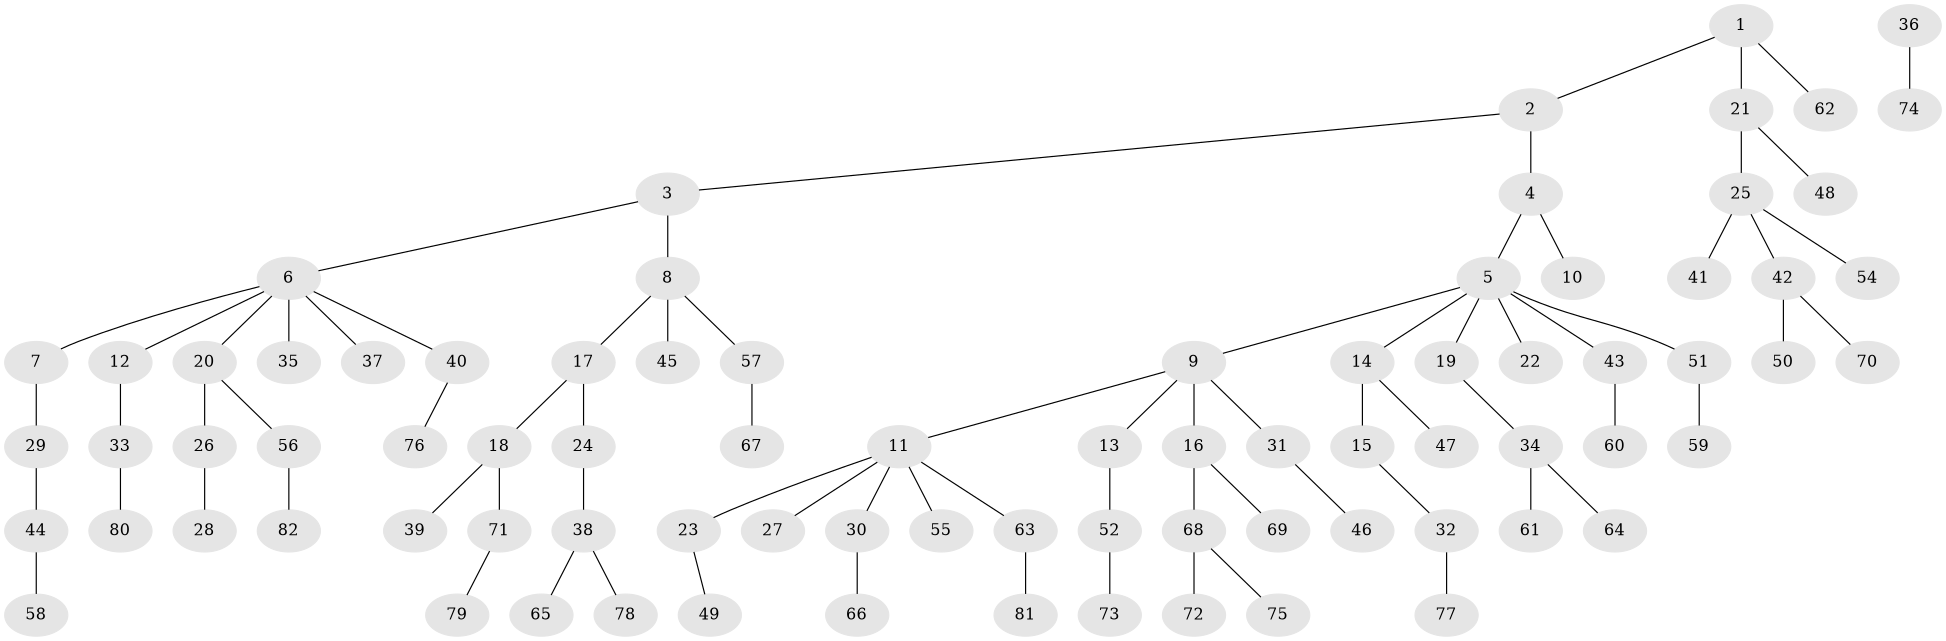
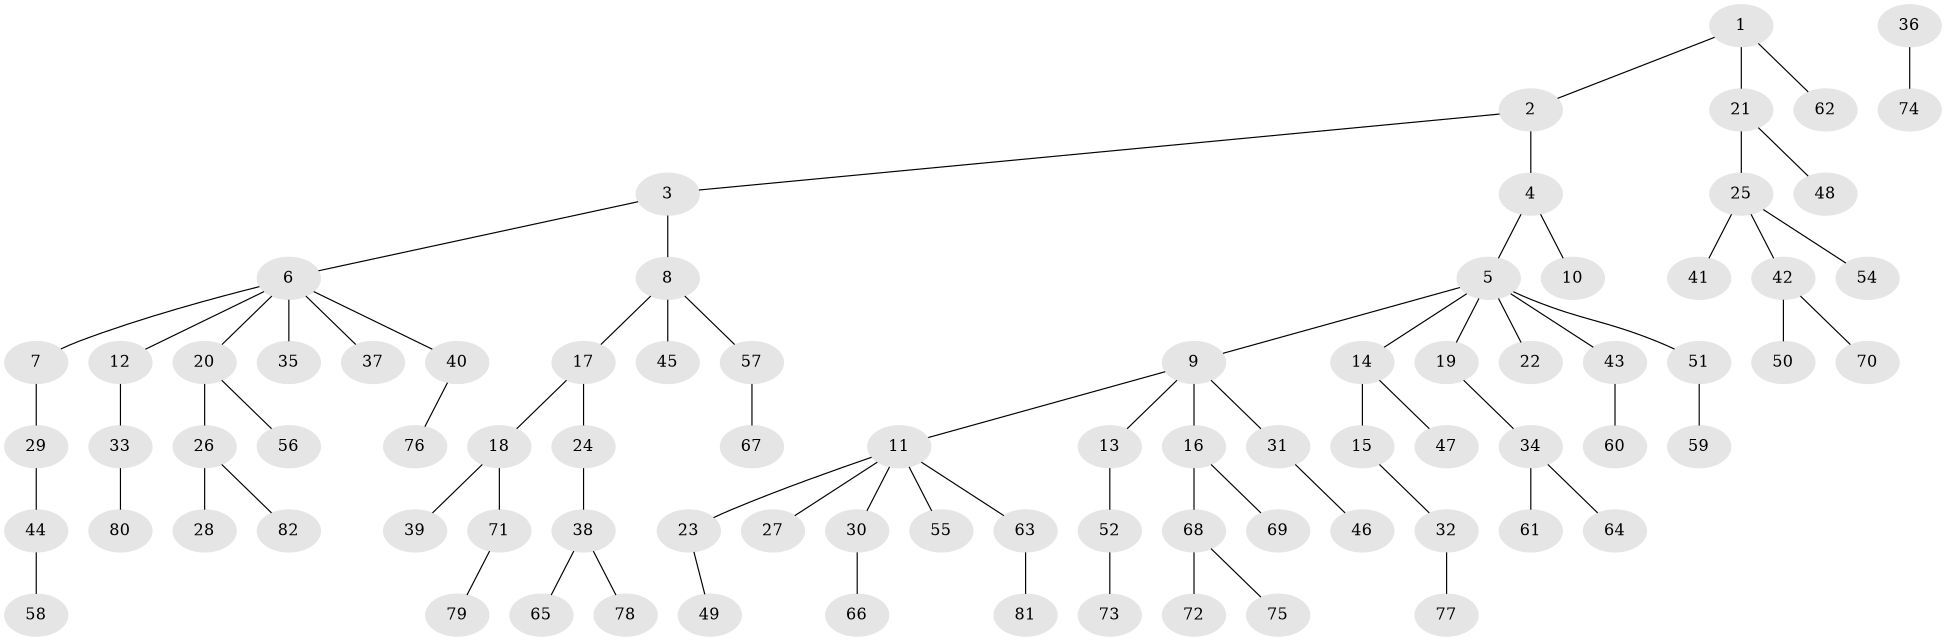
edge "56" -- "82": now "26" -- "82"
